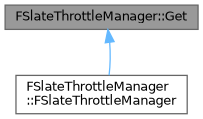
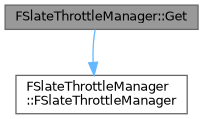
edge "FSlateThrottleManager ::FSlateThrottleManager" -> "FSlateThrottleManager::Get": reversed
